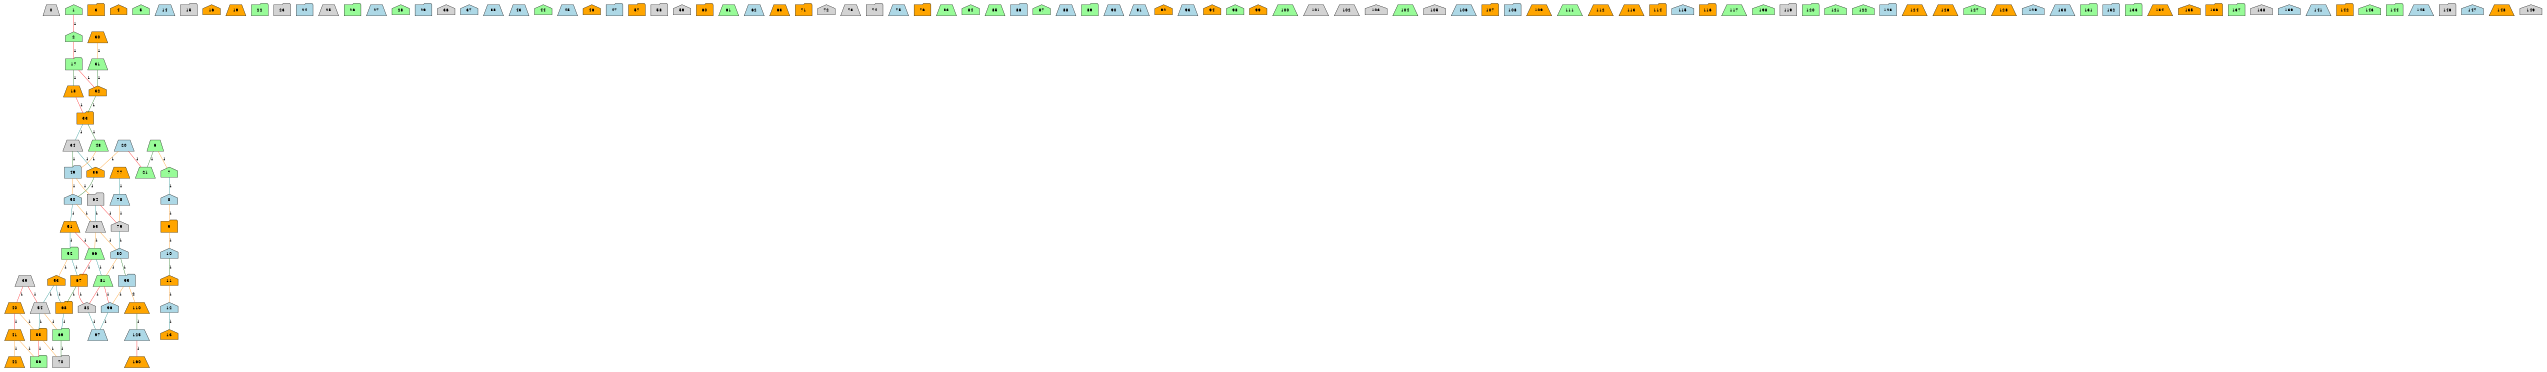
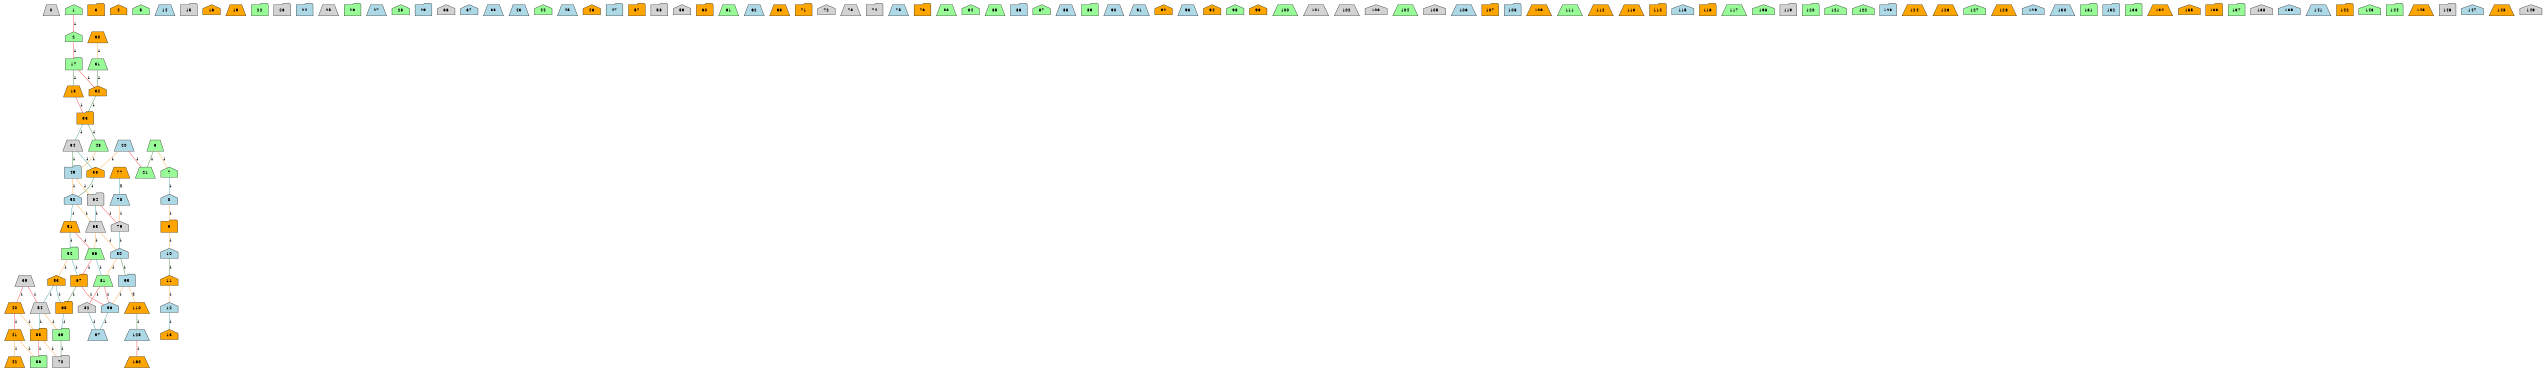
node "145": fillcolor lightblue -> orange
edge "77" -- "78": label "1" -> "2"
edge "67" -- "82": now "67" -- "96"
